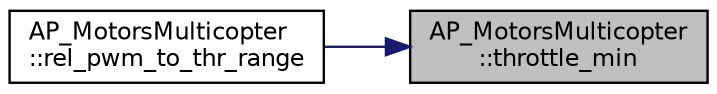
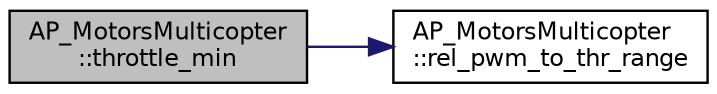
edge "AP_MotorsMulticopter ::rel_pwm_to_thr_range" -> "AP_MotorsMulticopter ::throttle_min": reversed
